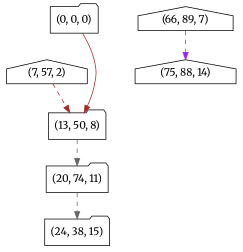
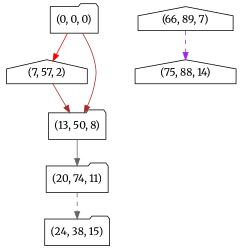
edge "(0, 0, 0)" -> "(7, 57, 2)": added
edge "(7, 57, 2)" -> "(13, 50, 8)": style dashed -> solid
edge "(13, 50, 8)" -> "(20, 74, 11)": style dashed -> solid
